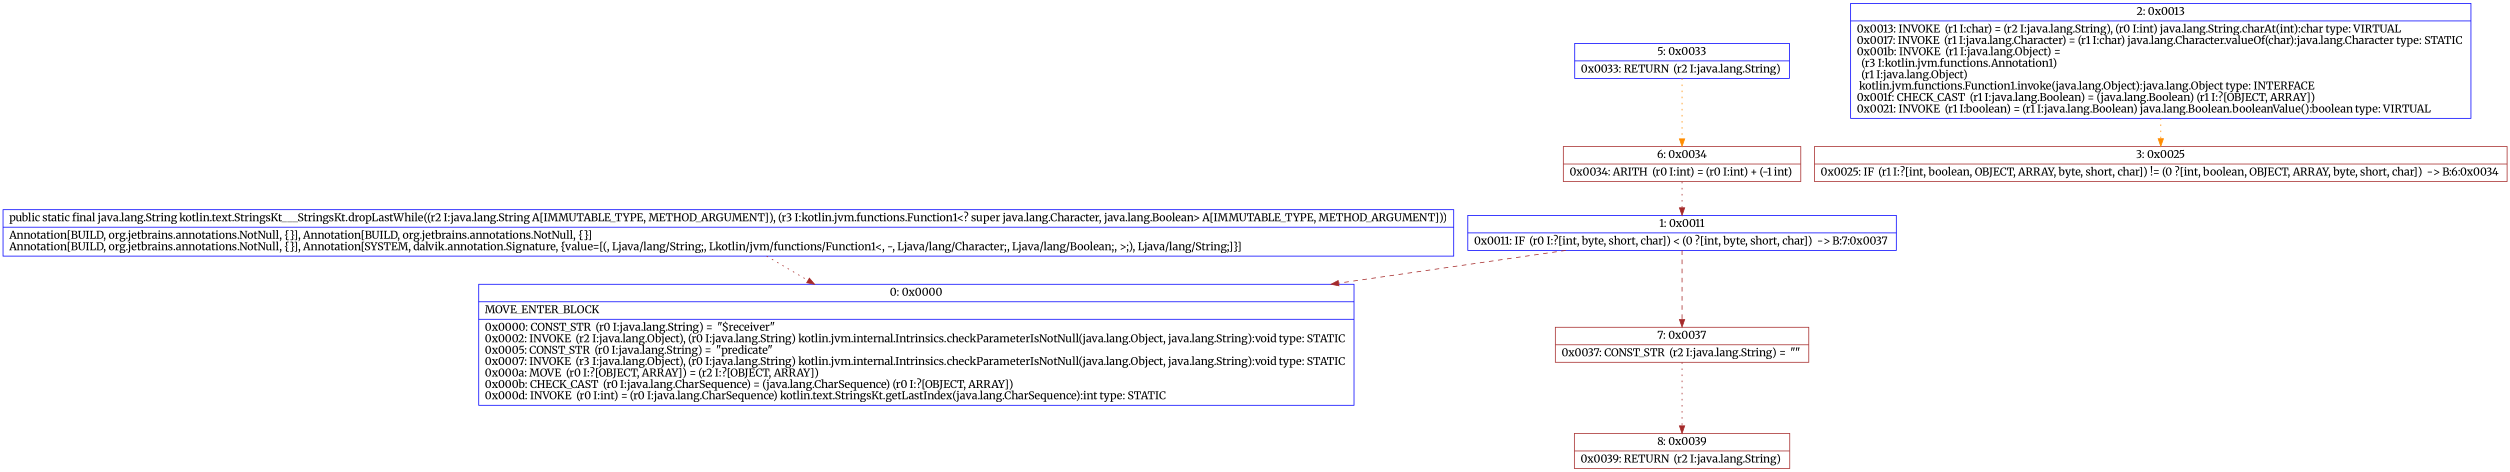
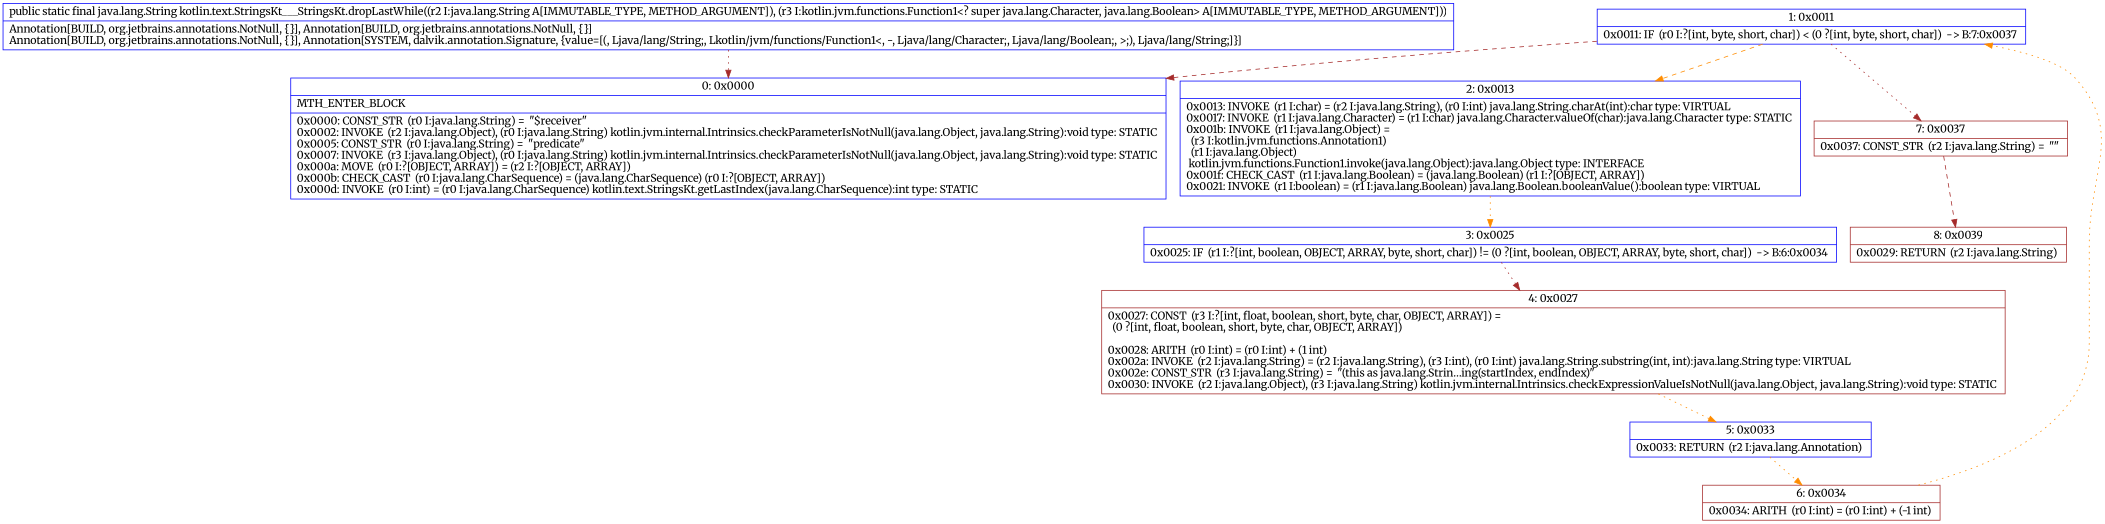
edge "1: 0x0011" -> "2: 0x0013": added
node "5: 0x0033": text "0x0033: RETURN  (r2 I:java.lang.String)" -> "0x0033: RETURN  (r2 I:java.lang.Annotation)"
node "3: 0x0025": color brown -> blue
edge "6: 0x0034" -> "1: 0x0011": color brown -> darkorange
edge "1: 0x0011" -> "7: 0x0037": style dashed -> dotted
node "0: 0x0000": text "MOVE_ENTER_BLOCK" -> "MTH_ENTER_BLOCK"
node "4: 0x0027": added
edge "7: 0x0037" -> "8: 0x0039": style dotted -> dashed
node "8: 0x0039": text "0x0039: RETURN  (r2 I:java.lang.String)" -> "0x0029: RETURN  (r2 I:java.lang.String)"
